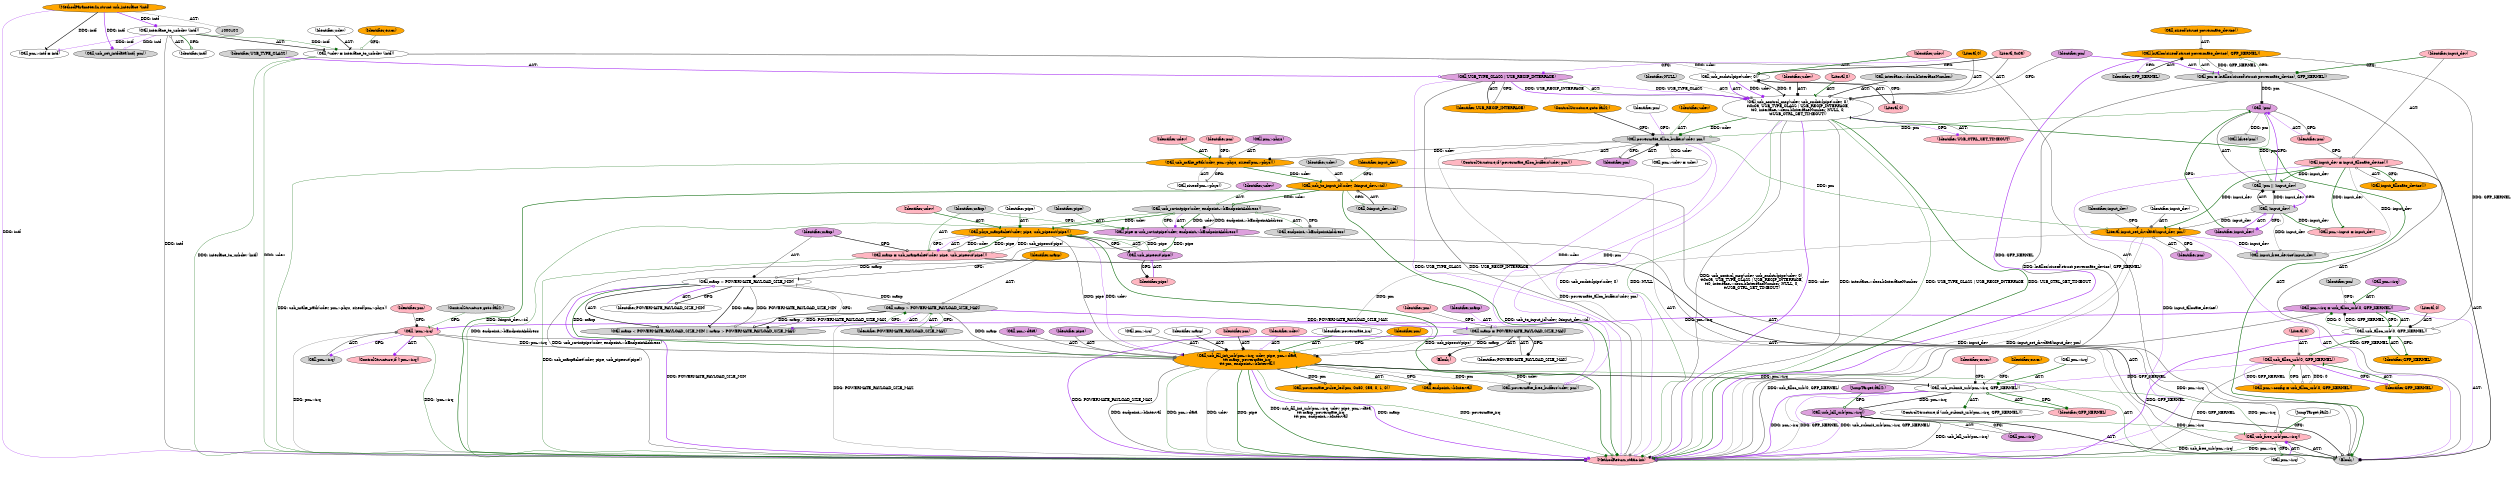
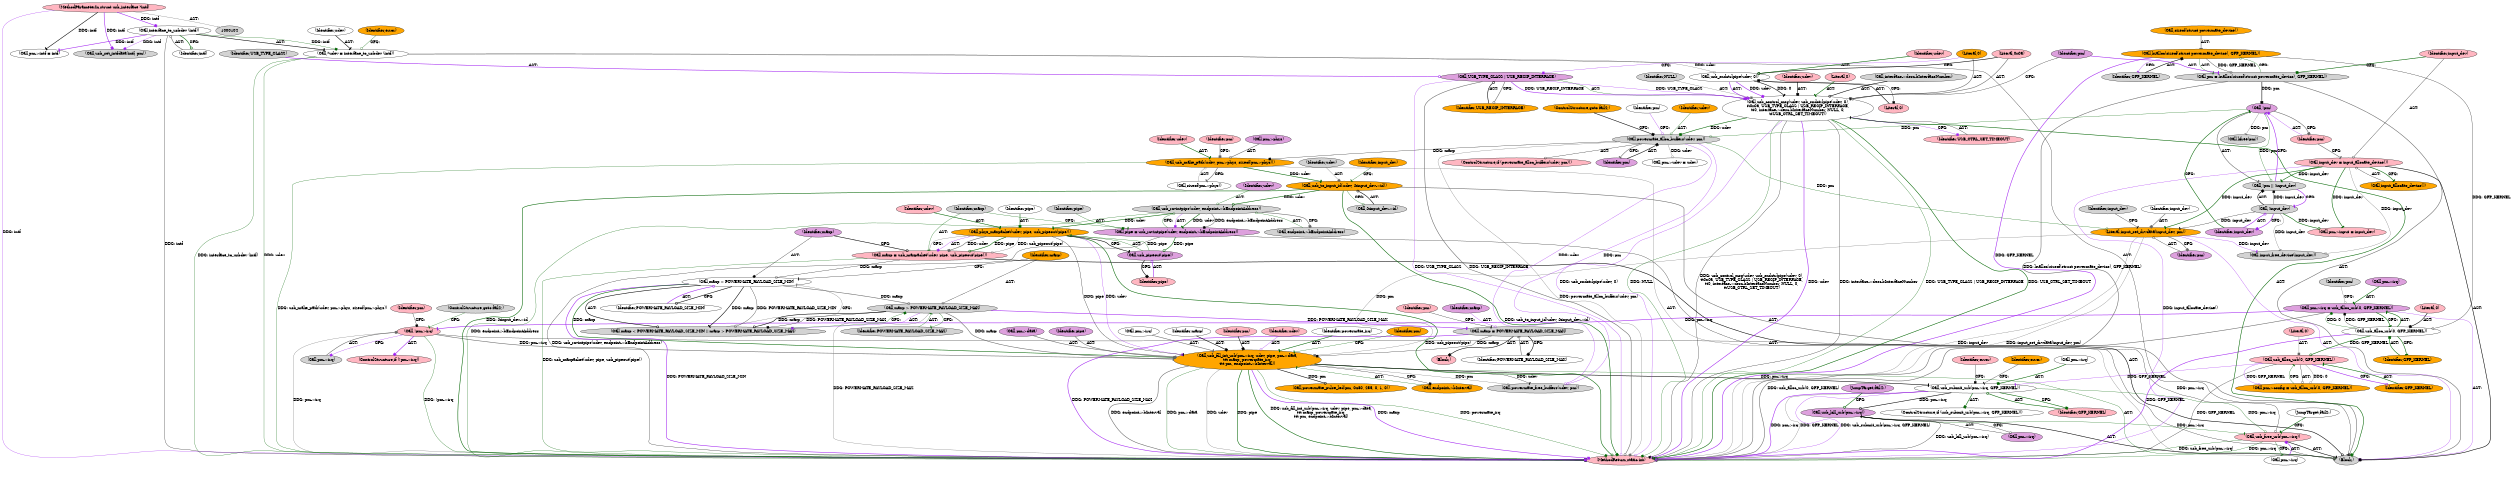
node "(MethodParameterIn,struct usb_interface *intf)": fillcolor orange -> lightpink
edge "(Call,interface_to_usbdev (intf))" -> "(Call,usb_set_intfdata(intf, pm))": arrowhead odot -> box
edge "(Call,interface_to_usbdev (intf))" -> "(Call,pm->intf = intf)": style solid -> bold
edge "(Call,powermate_alloc_buffers(udev, pm))" -> "(Call,usb_make_path(udev, pm->phys, sizeof(pm->phys)))": label "DDG: udev" -> "DDG: maxp"
